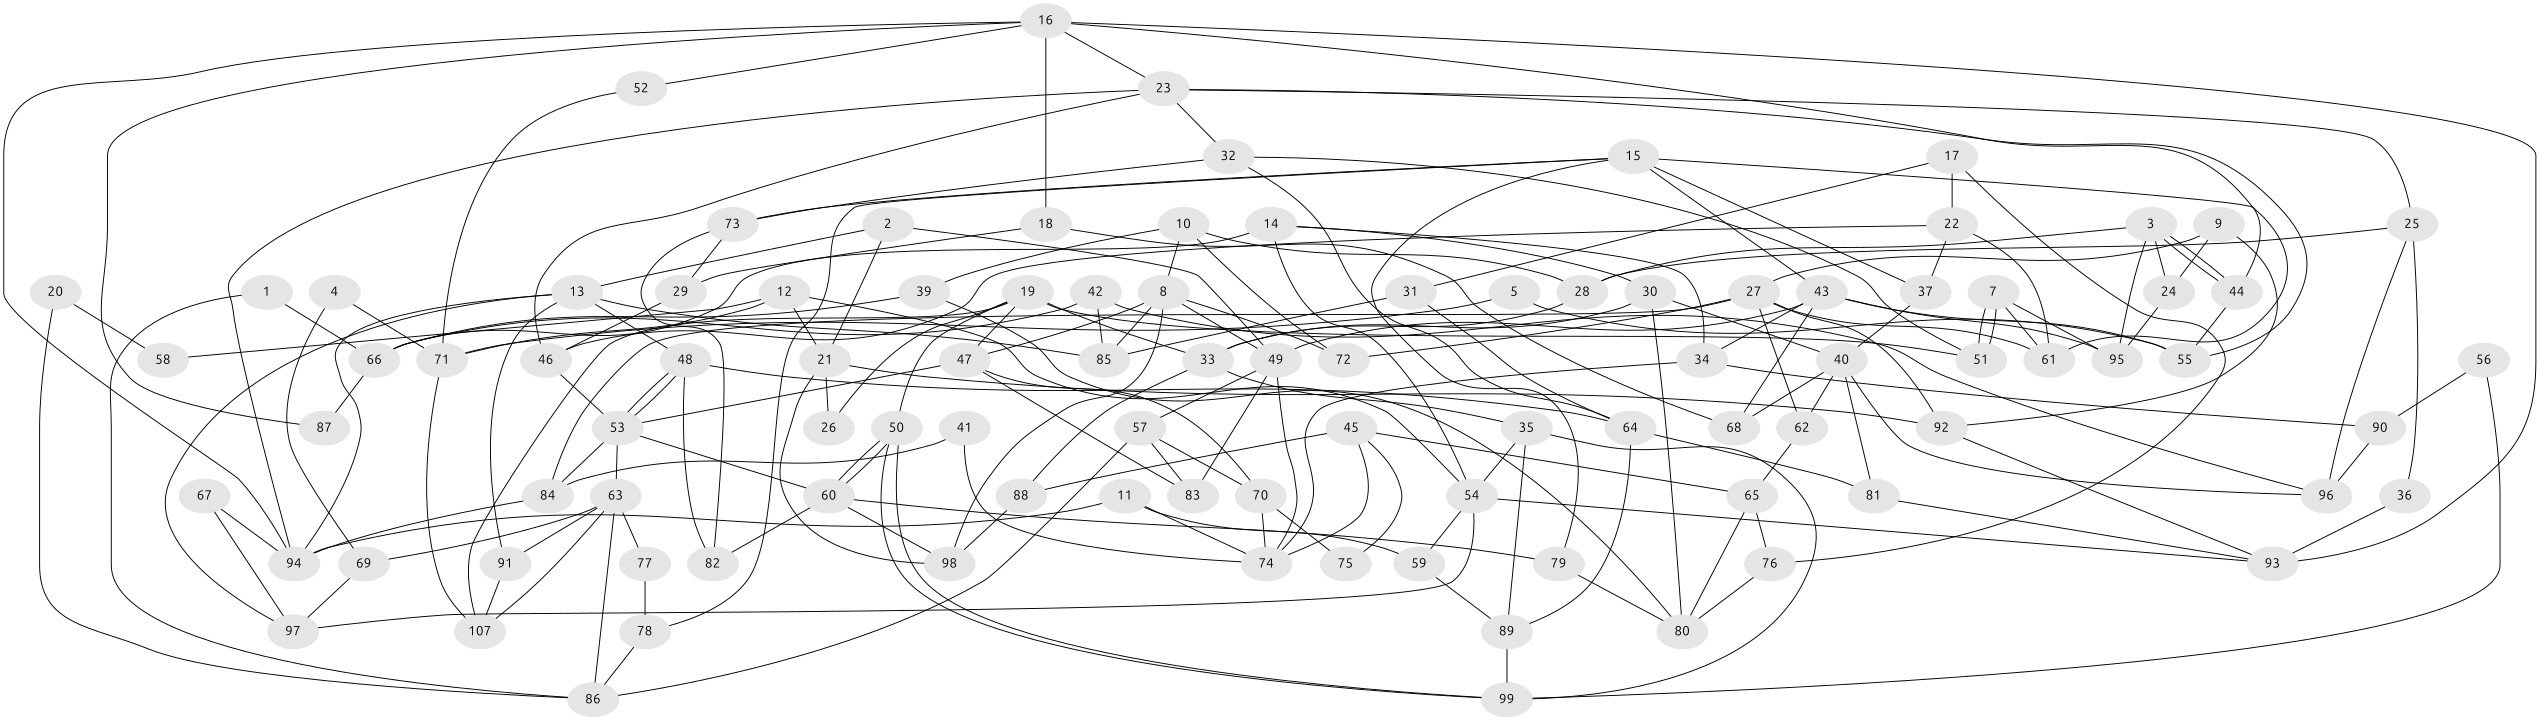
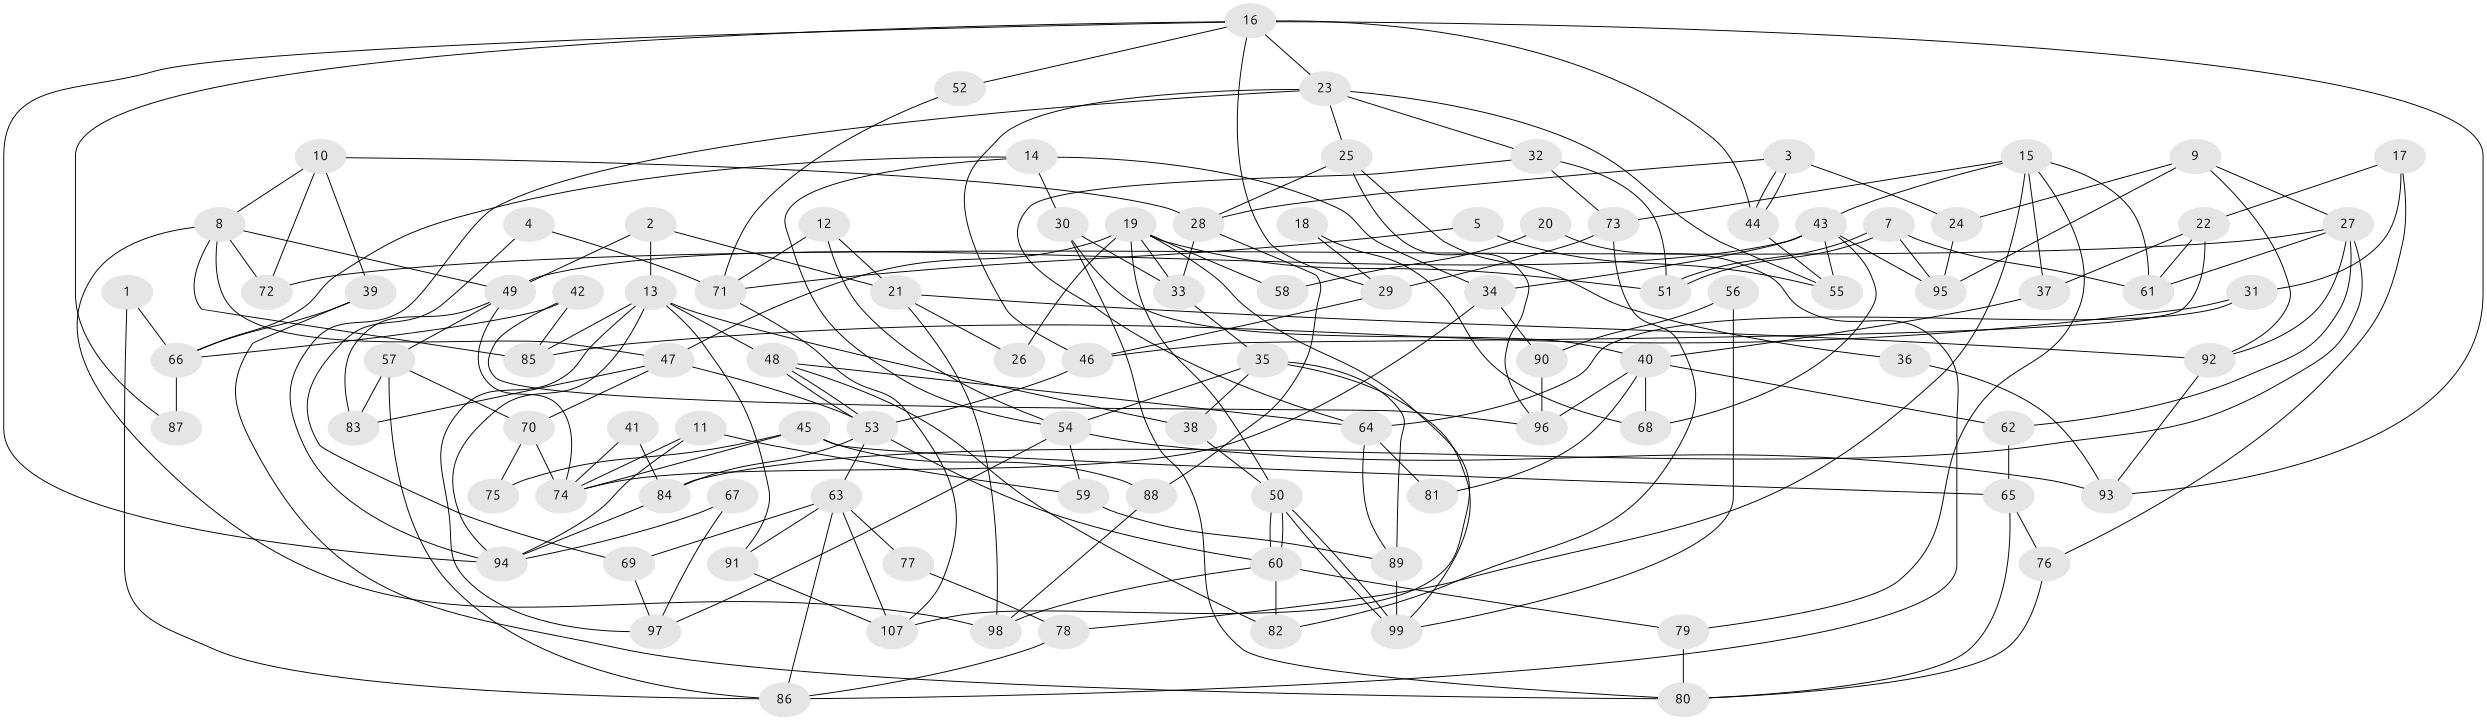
edge "16" -- "18": now "16" -- "29"
edge "3" -- "95": now "9" -- "95"
edge "12" -- "58": now "19" -- "58"
edge "33" -- "88": now "28" -- "88"
node "38": added
edge "81" -- "93": removed
